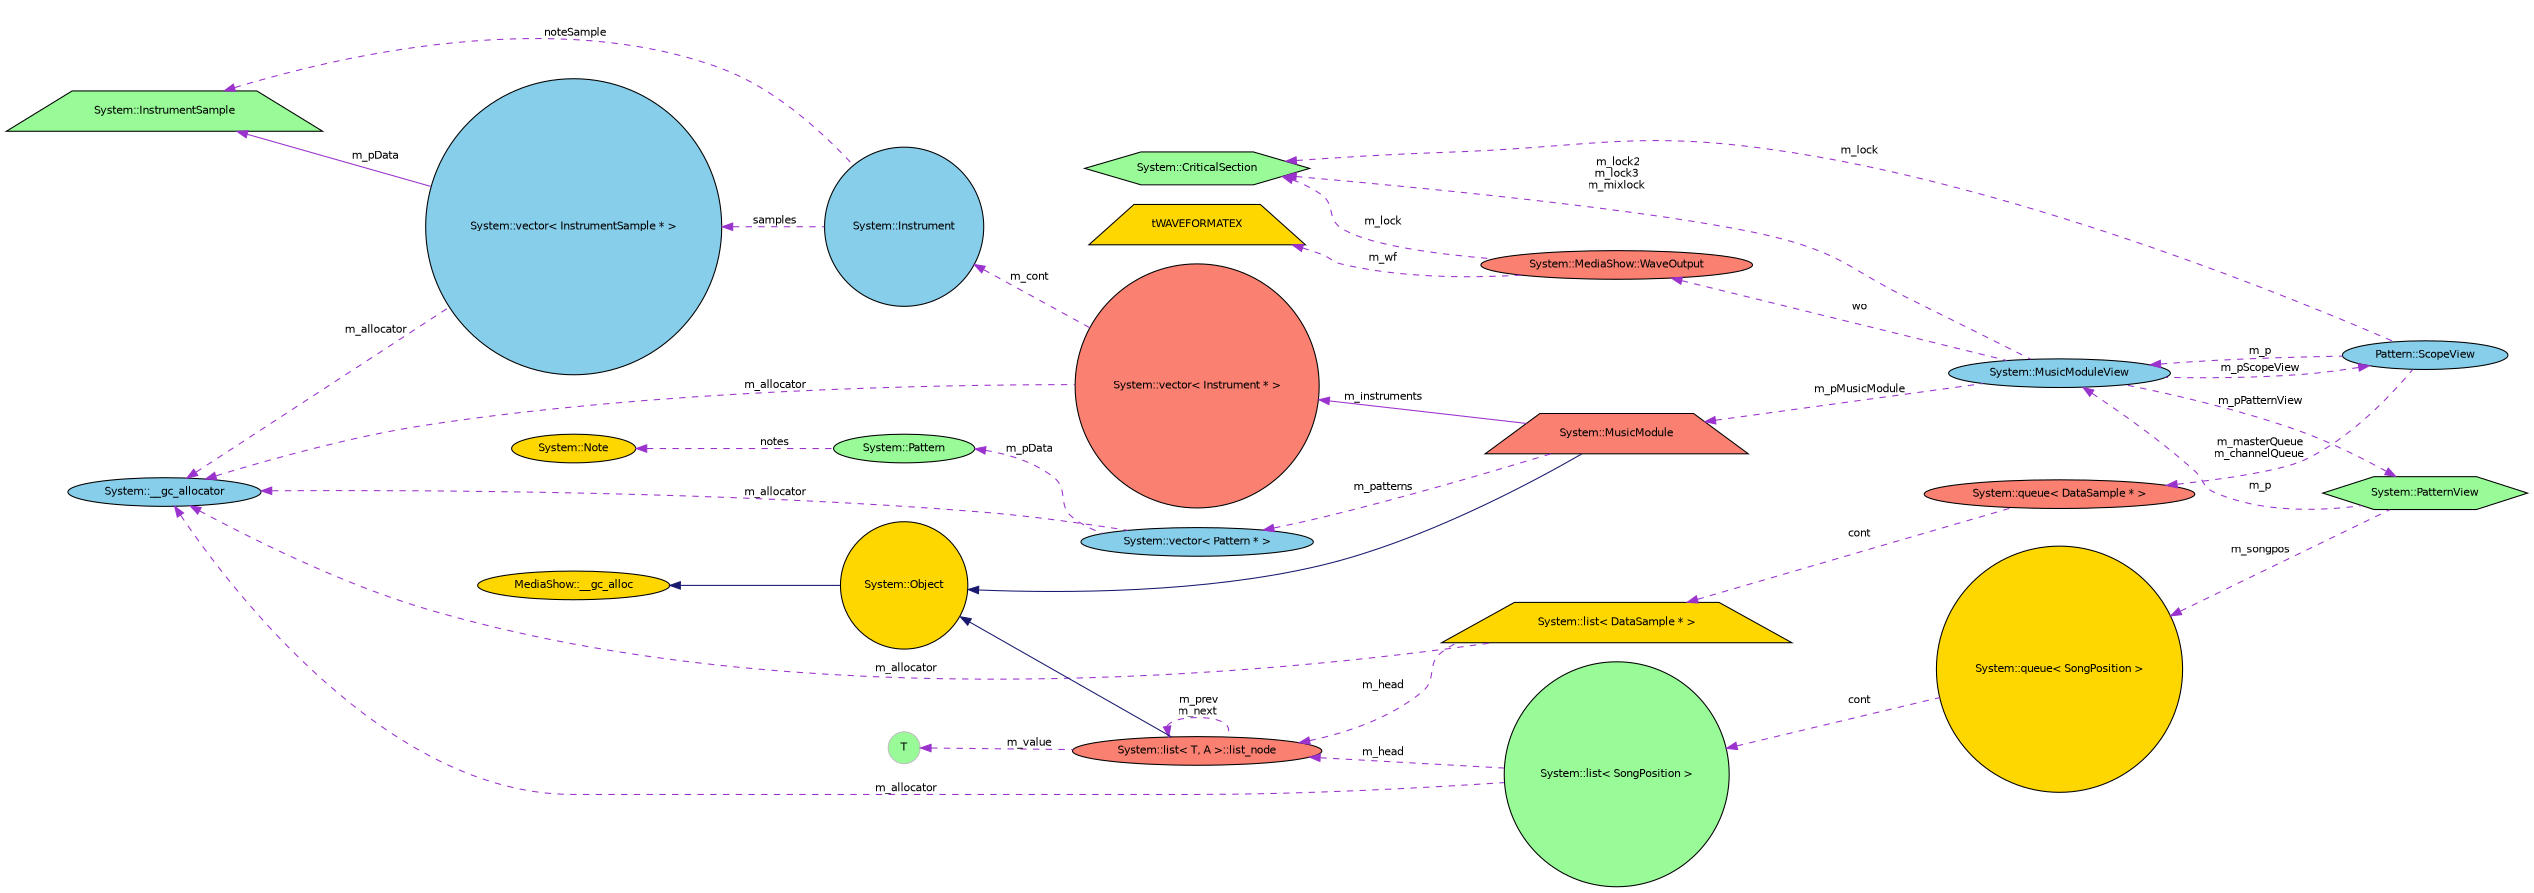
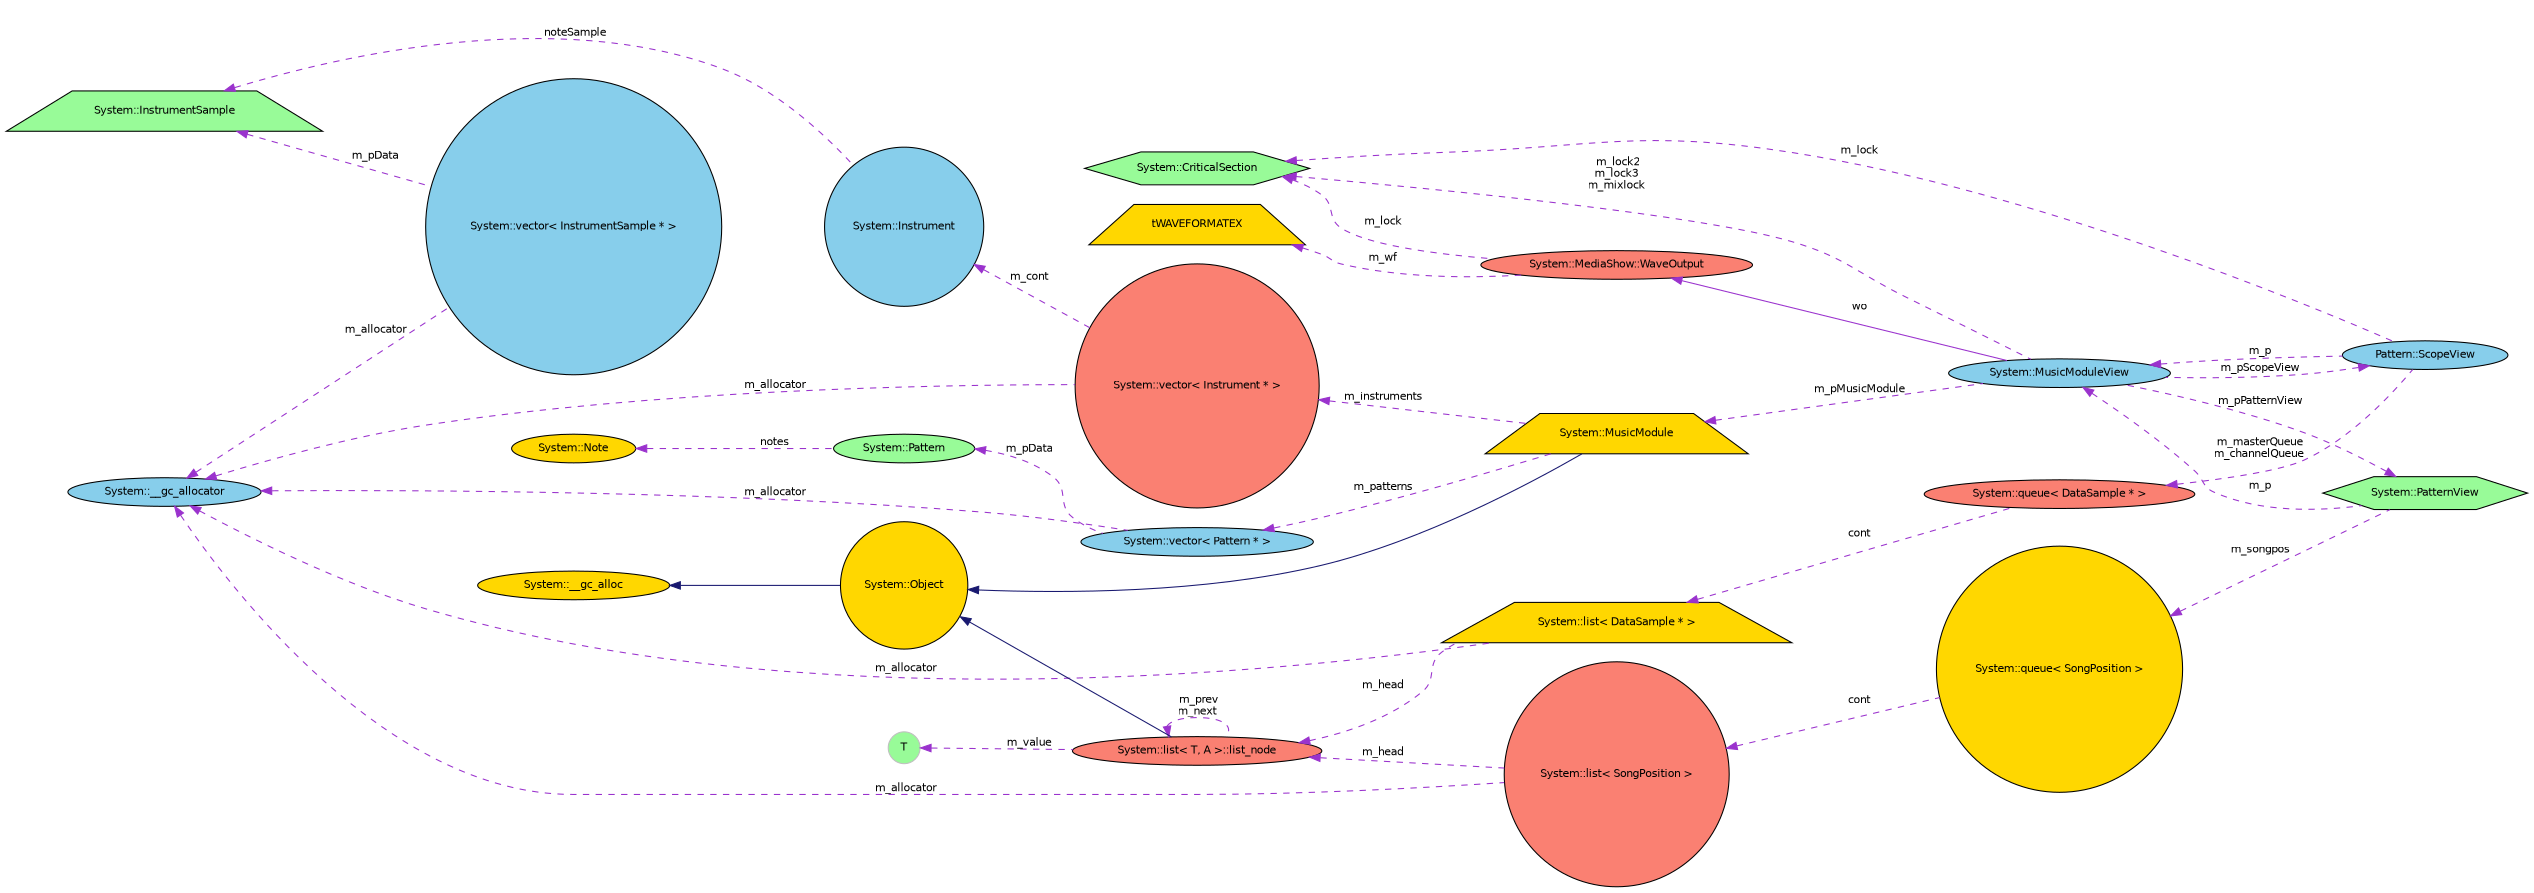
edge "System::vector< InstrumentSample * >" -> "System::InstrumentSample": style solid -> dashed
edge "System::Instrument" -> "System::vector< InstrumentSample * >": removed, label "samples"
edge "System::MusicModuleView" -> "System::MediaShow::WaveOutput": style dashed -> solid
edge "System::MusicModule" -> "System::vector< Instrument * >": style solid -> dashed
node "System::MusicModule": fillcolor salmon -> gold
node "MediaShow::__gc_alloc": label "MediaShow::__gc_alloc" -> "System::__gc_alloc"
node "System::list< SongPosition >": fillcolor palegreen -> salmon
